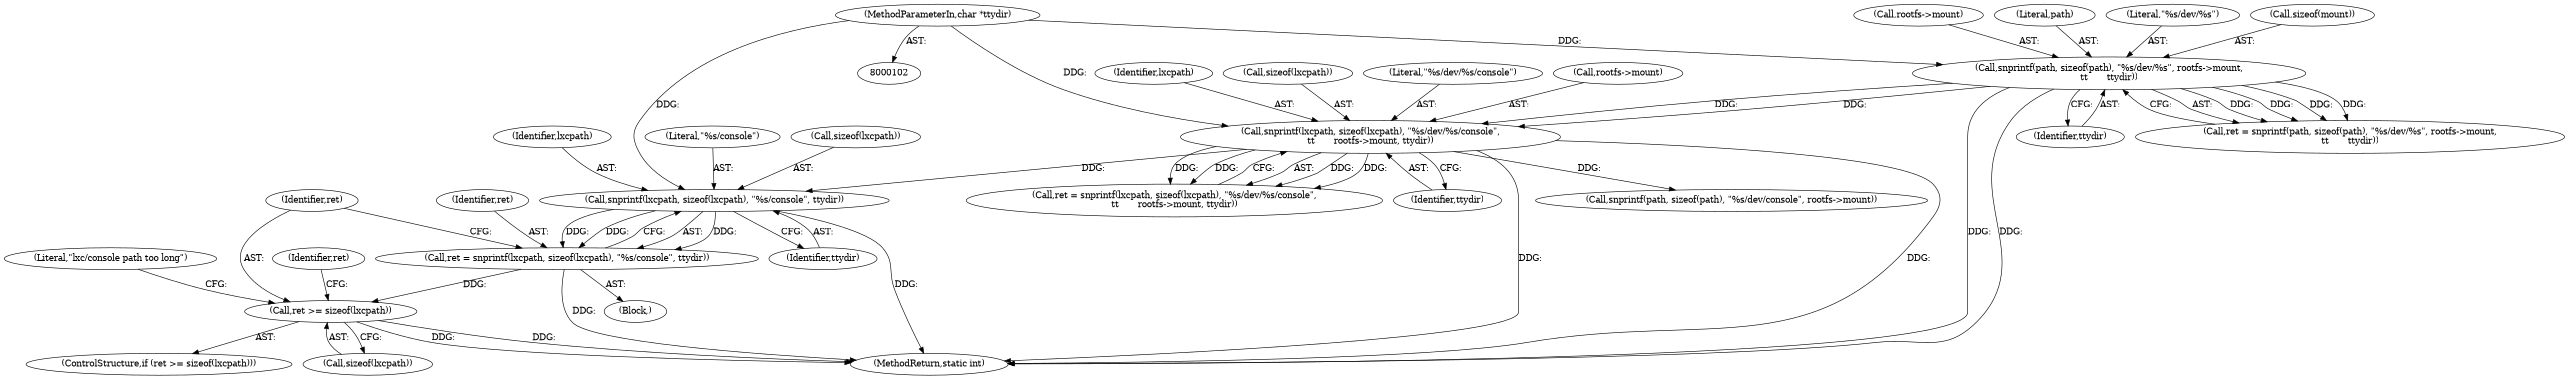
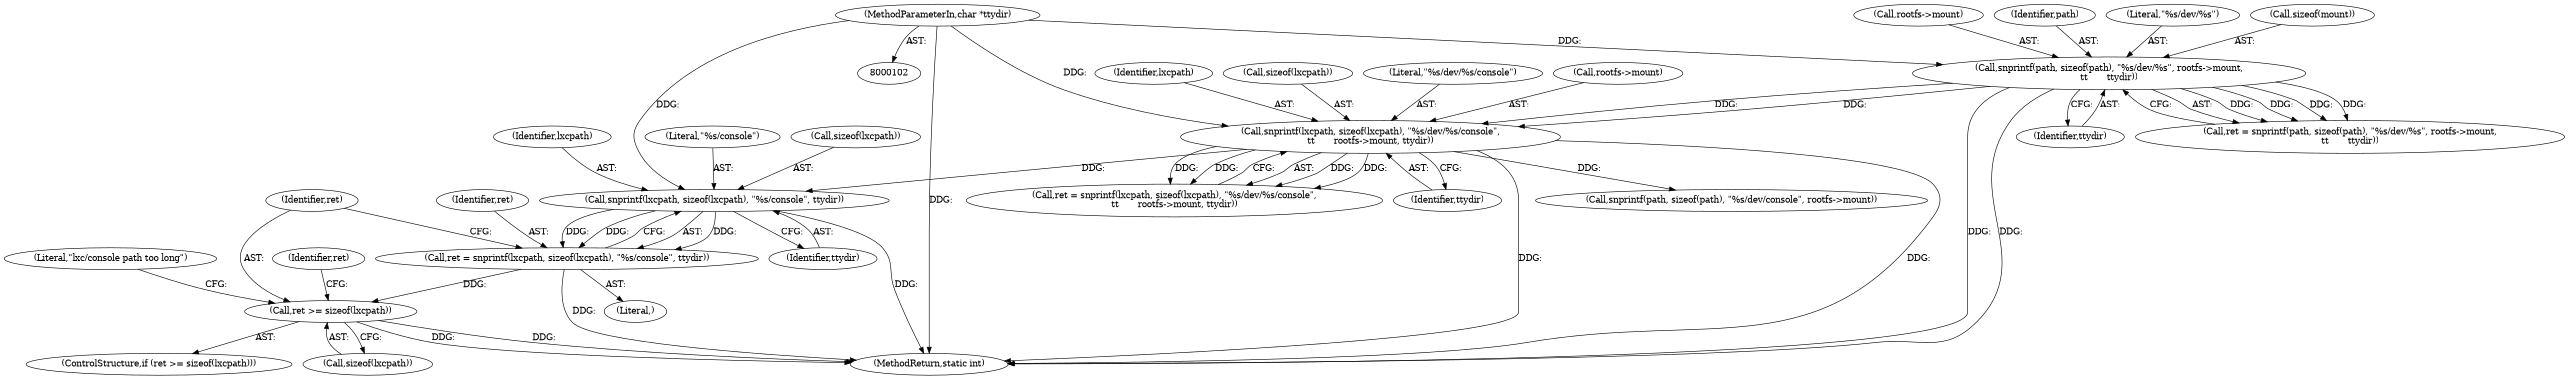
node "(Literal,path)": label "(Literal,path)" -> "(Identifier,path)"
edge "(MethodParameterIn,char *ttydir)" -> "(MethodReturn,static int)": added, label "DDG:"
node "(Block,)": label "(Block,)" -> "(Literal,)"
